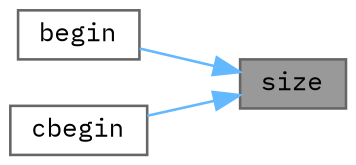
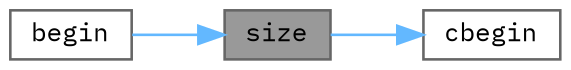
edge "cbegin" -> "size": reversed
